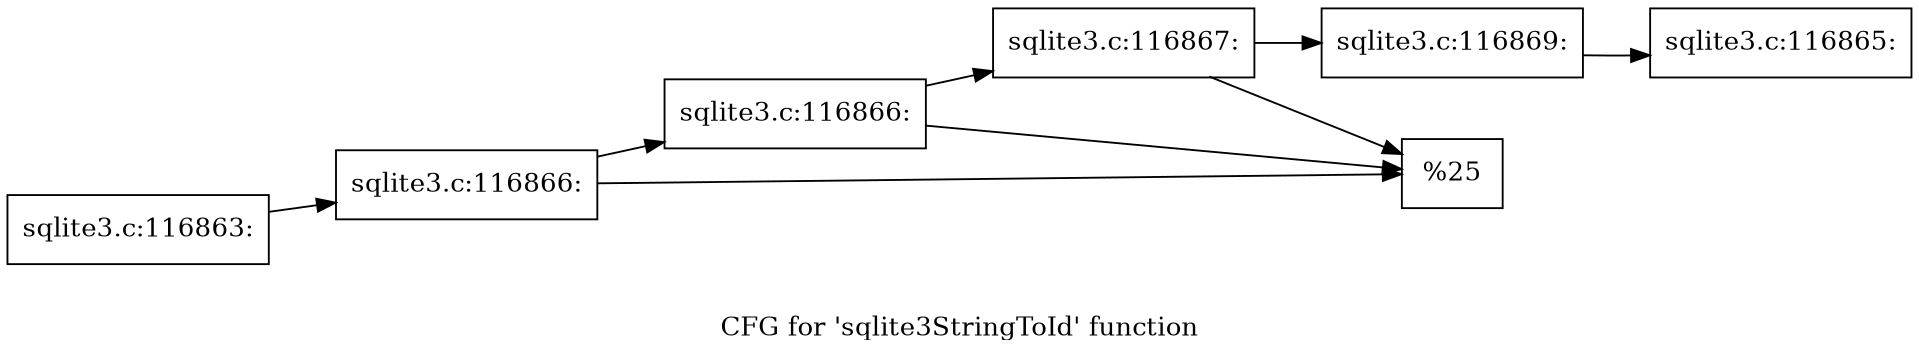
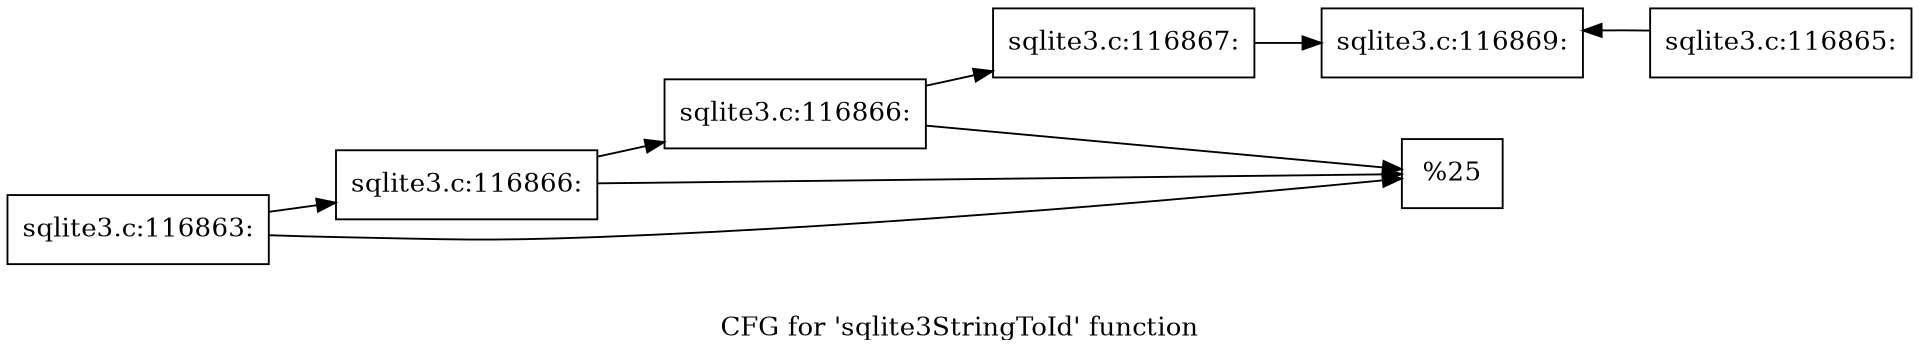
edge "sqlite3.c:116869:" -> "sqlite3.c:116865:": reversed
edge "sqlite3.c:116867:" -> "%25": now "sqlite3.c:116863:" -> "%25"
